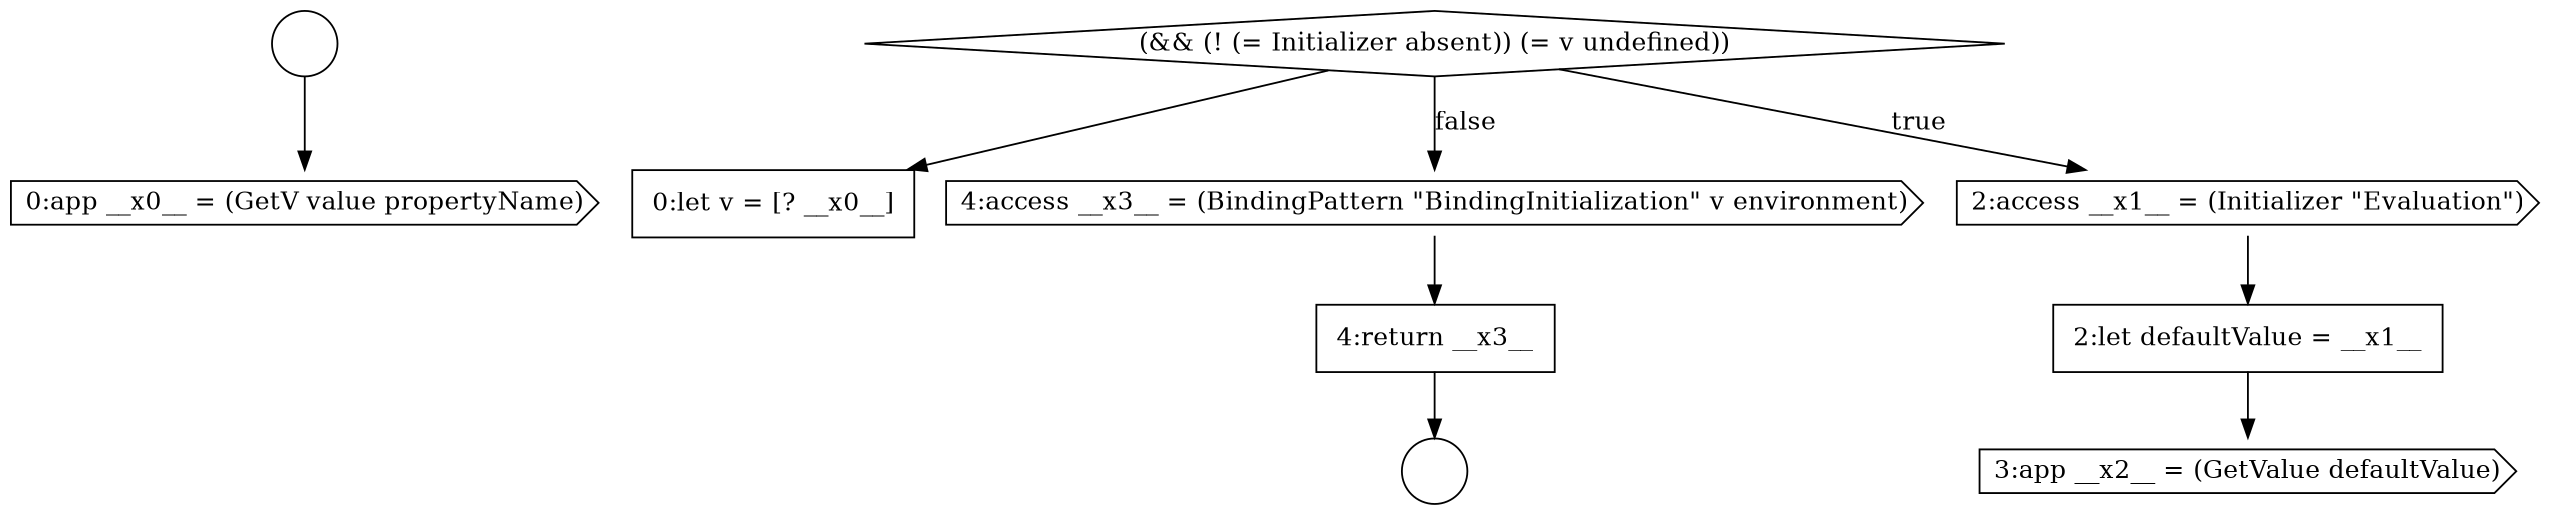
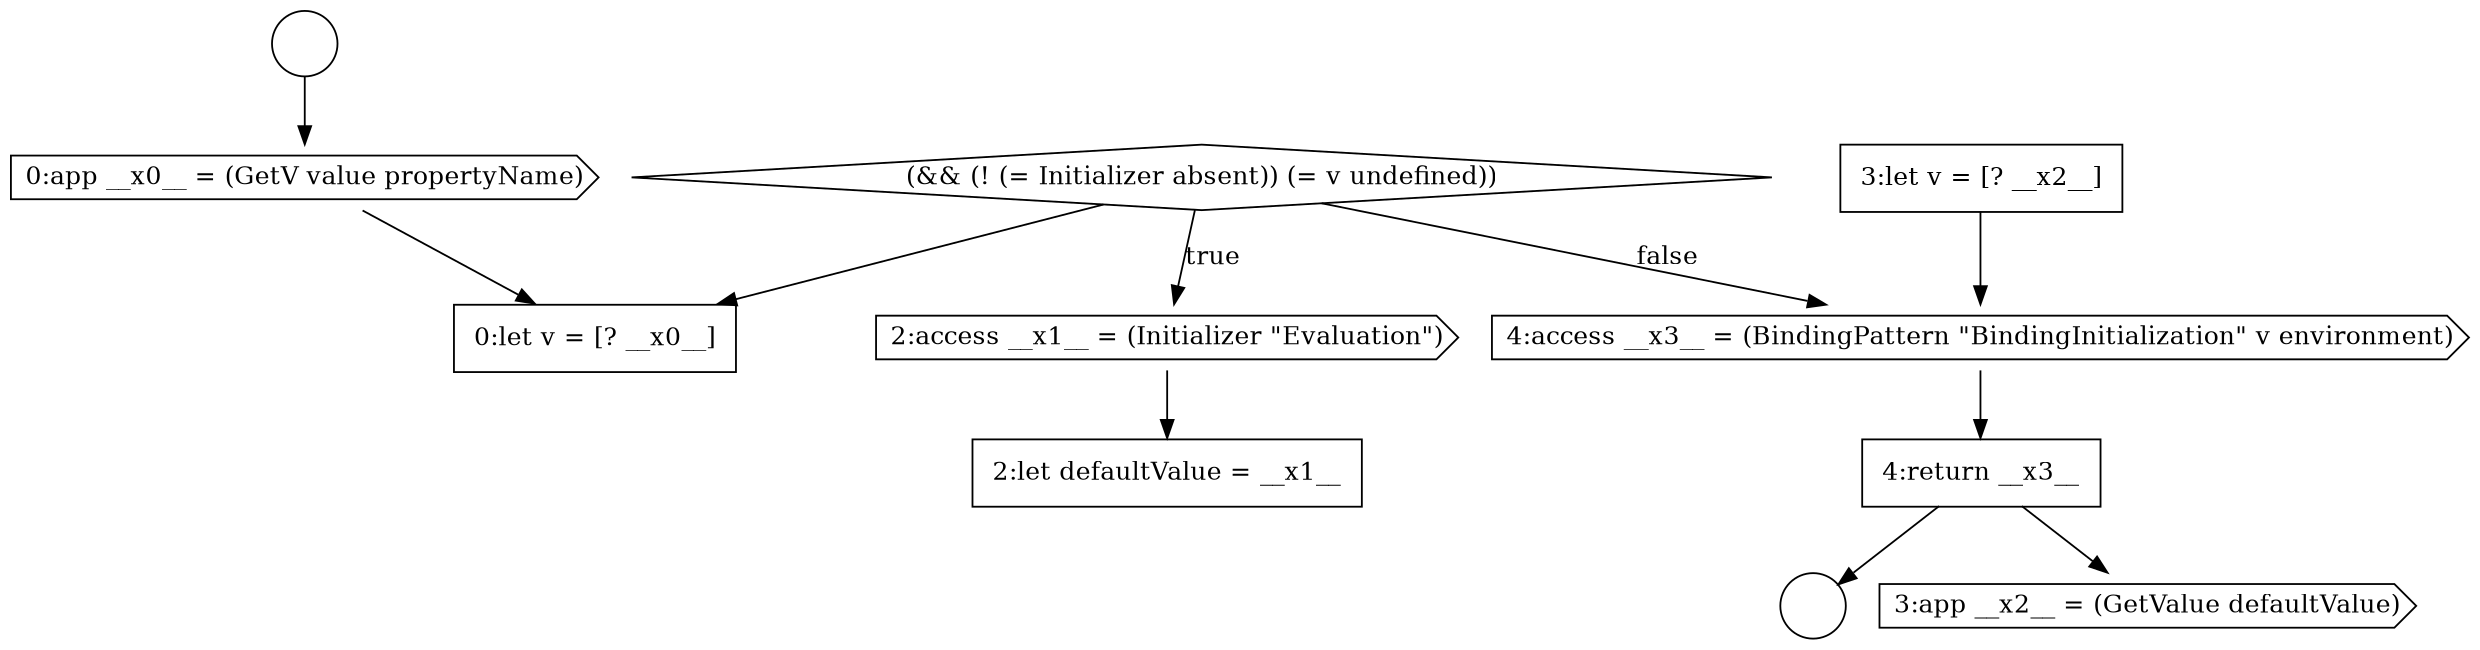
node "3:let v = [? __x2__]": added
edge "0:app __x0__ = (GetV value propertyName)" -> "0:let v = [? __x0__]": added
edge "2:let defaultValue = __x1__" -> "3:app __x2__ = (GetValue defaultValue)": now "4:return __x3__" -> "3:app __x2__ = (GetValue defaultValue)"
